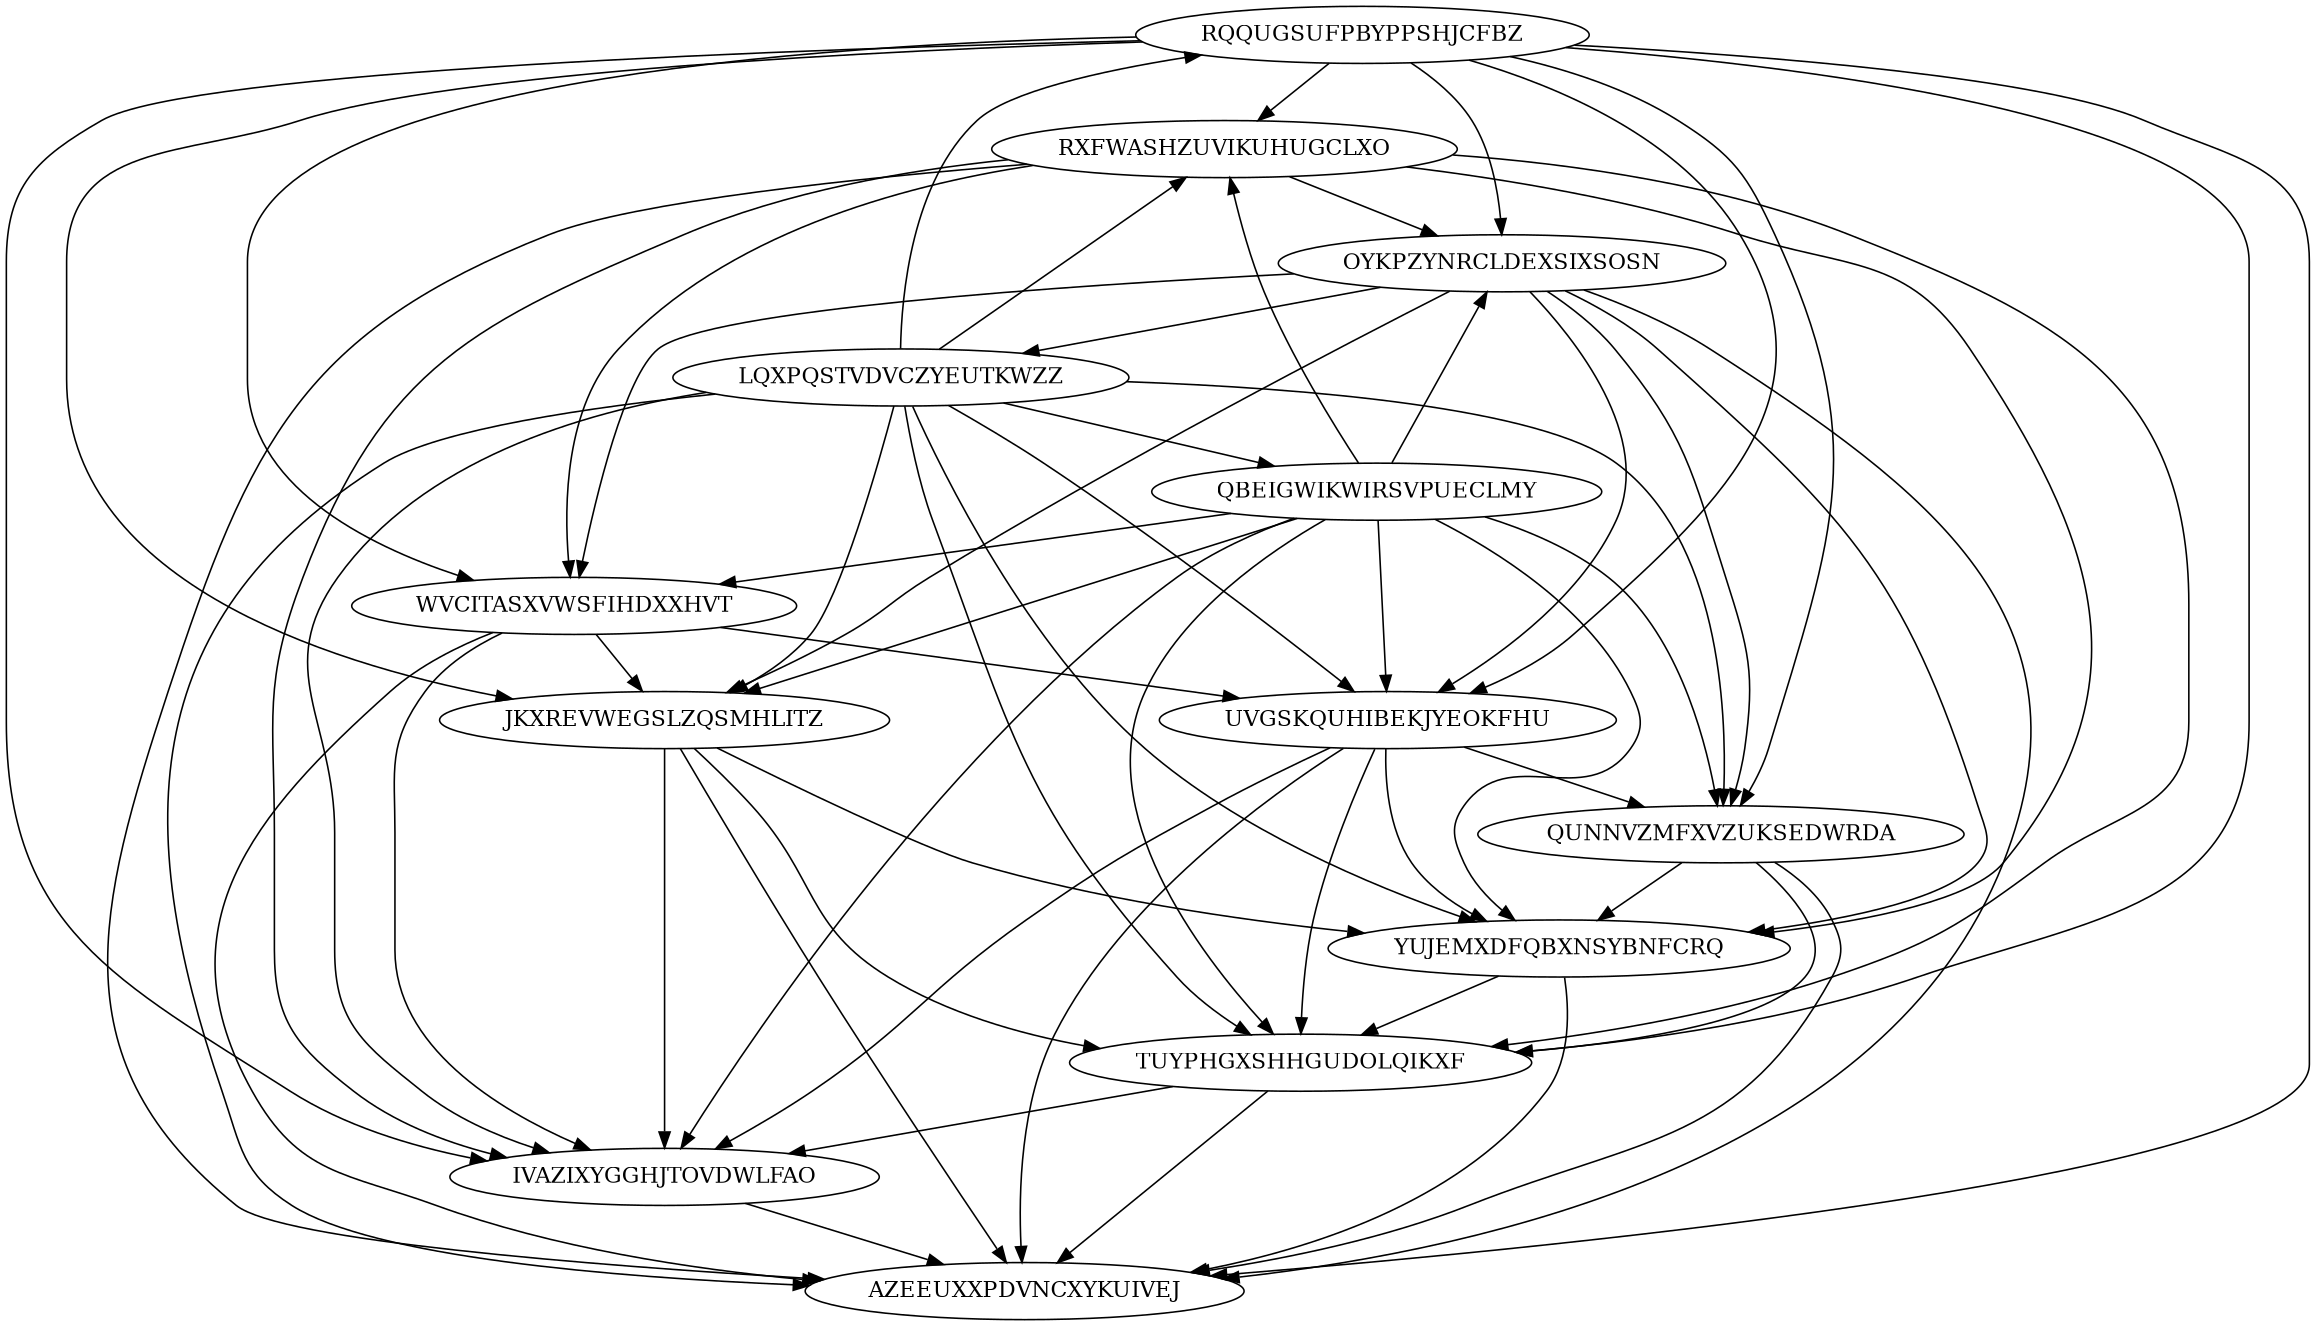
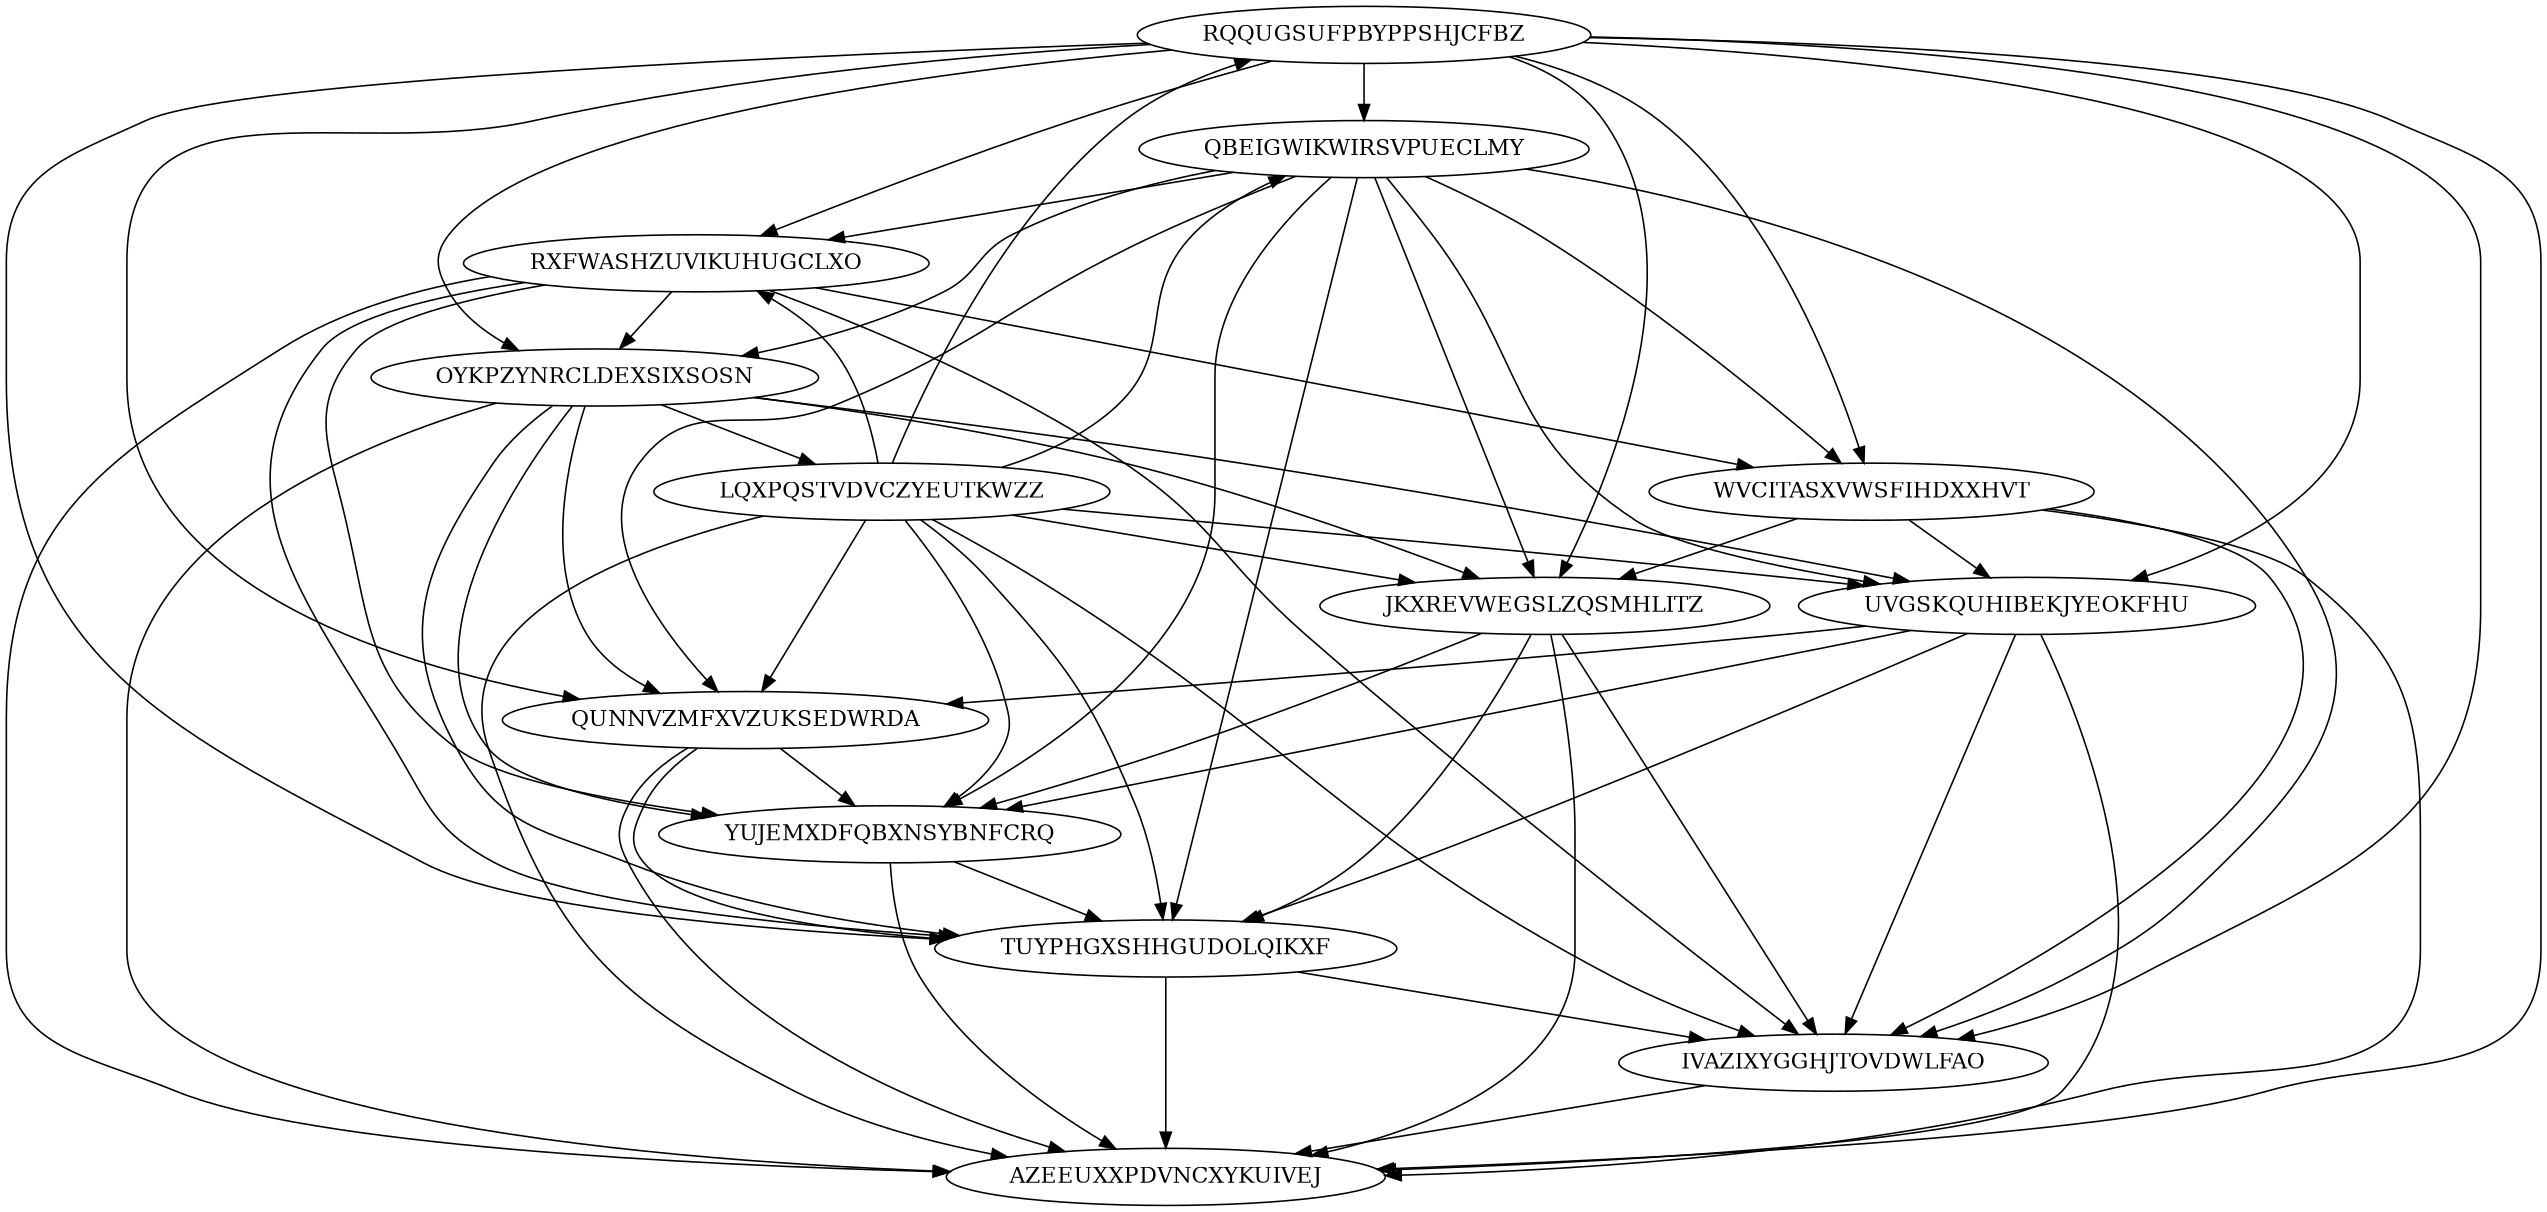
edge "RQQUGSUFPBYPPSHJCFBZ" -> "QBEIGWIKWIRSVPUECLMY": added
edge "OYKPZYNRCLDEXSIXSOSN" -> "WVCITASXVWSFIHDXXHVT": now "OYKPZYNRCLDEXSIXSOSN" -> "TUYPHGXSHHGUDOLQIKXF"
